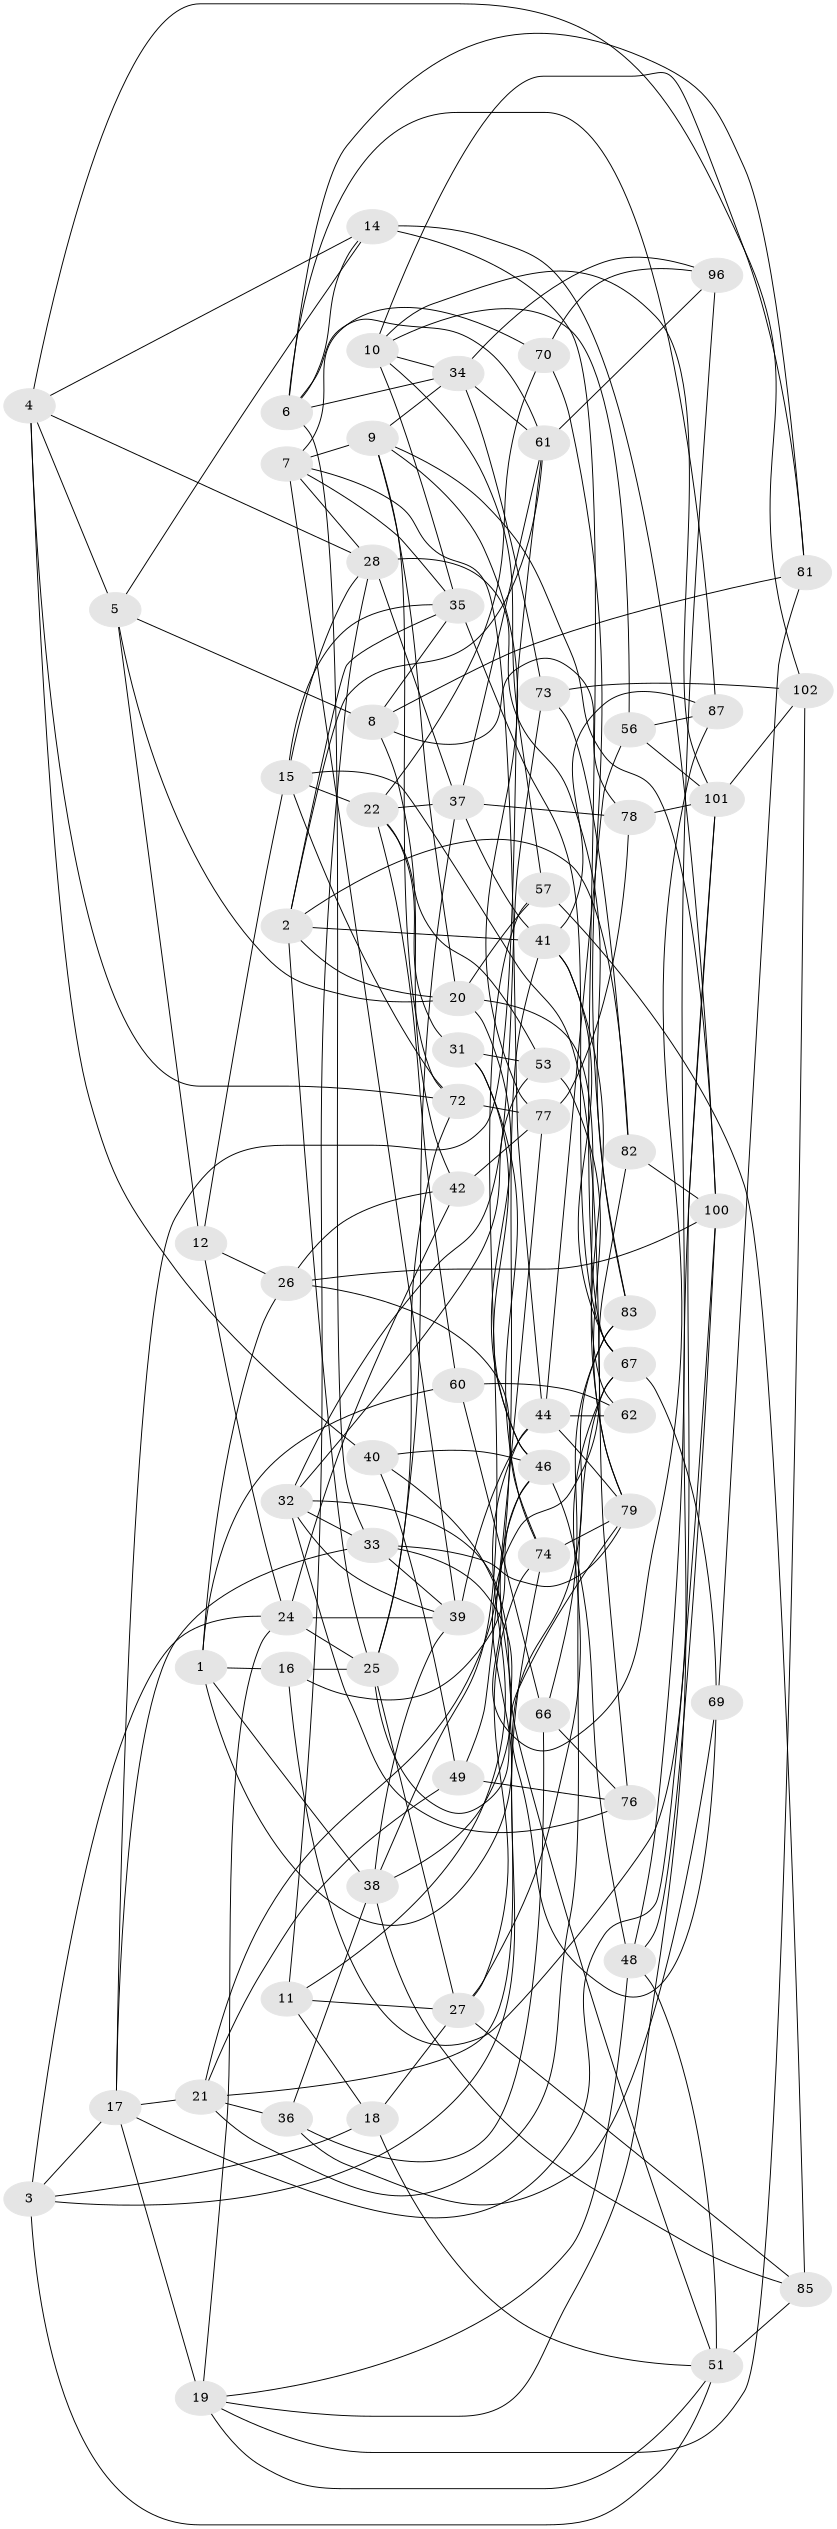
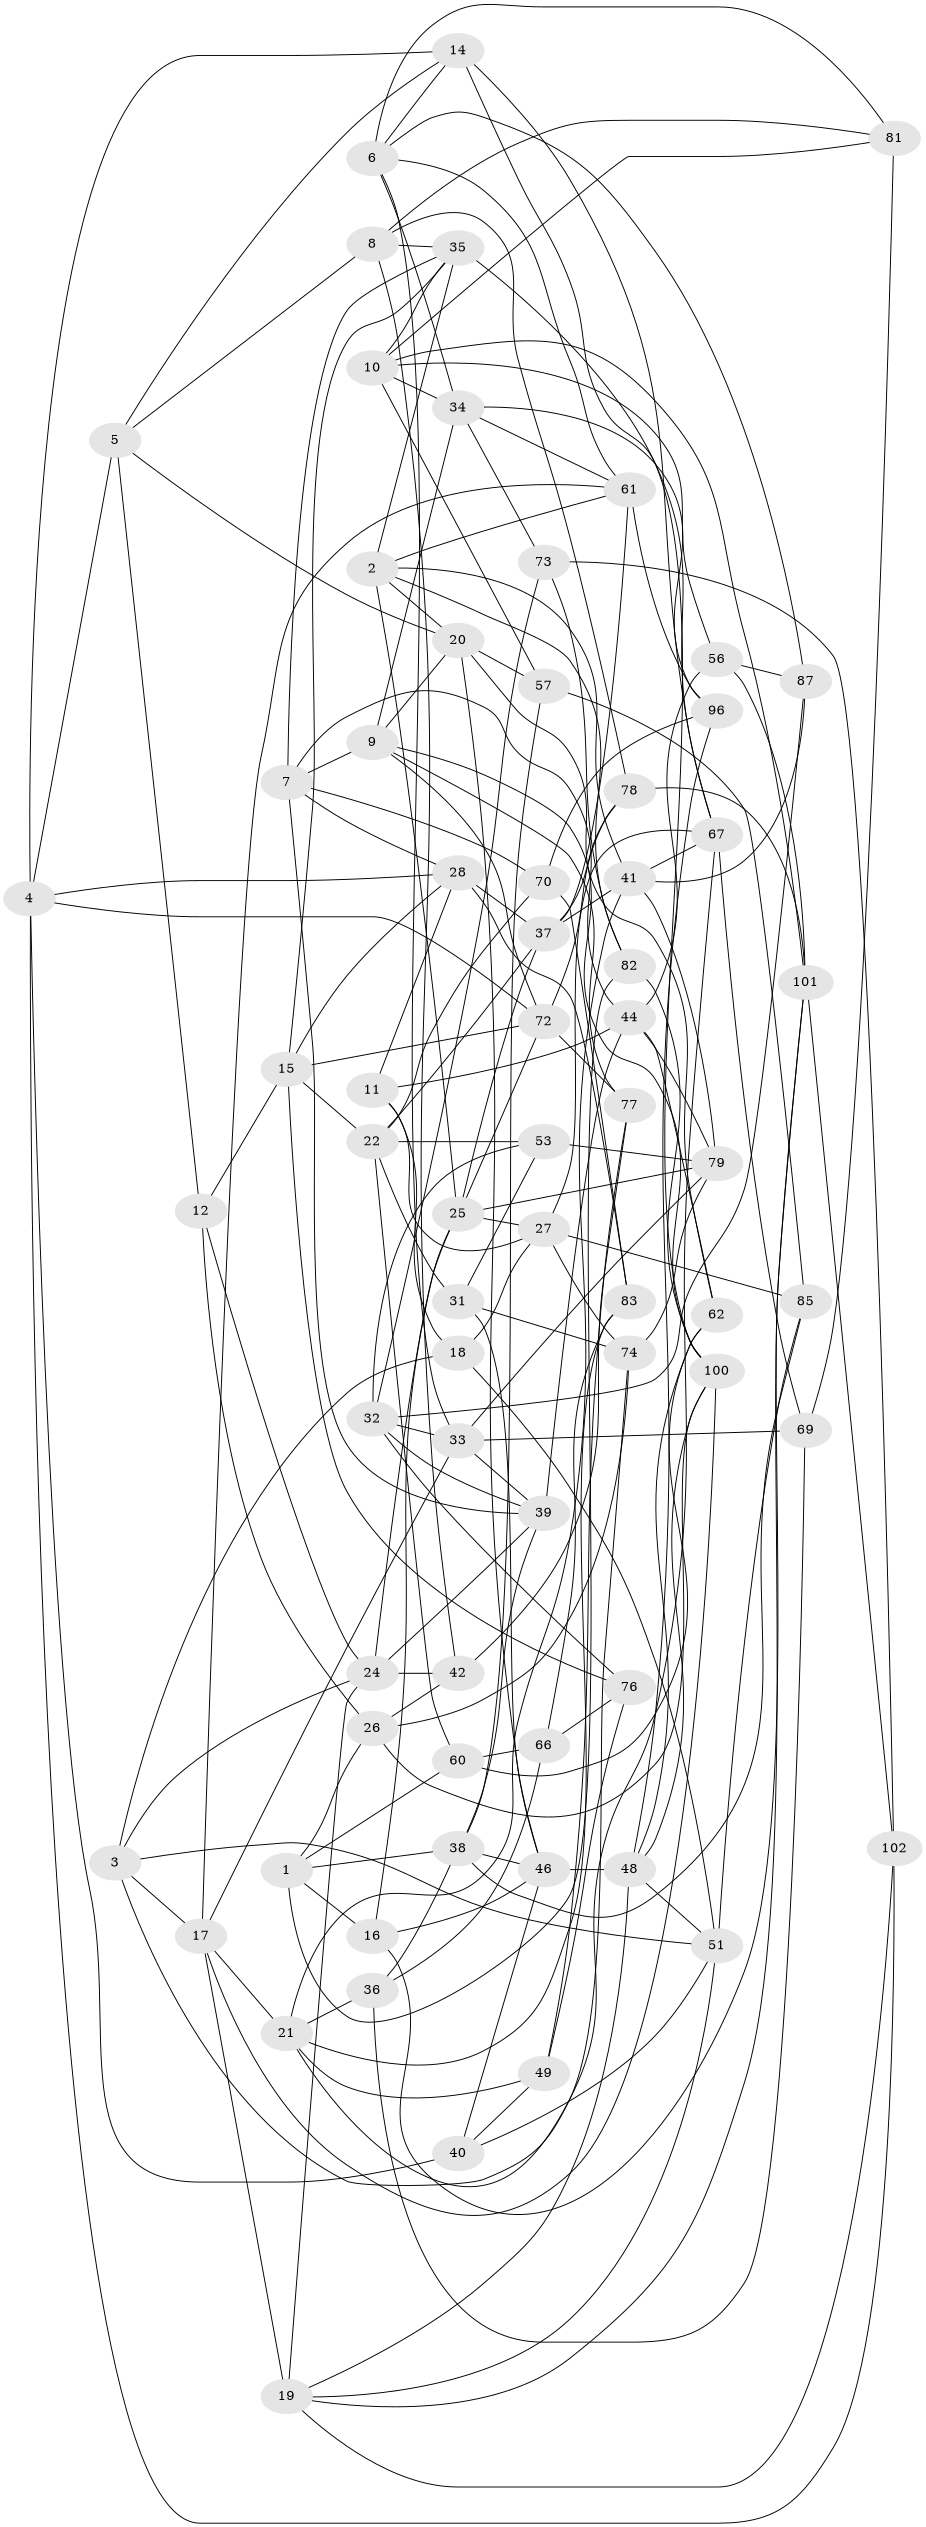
edge "78" -- "77": now "78" -- "72"
edge "62" -- "48": added
